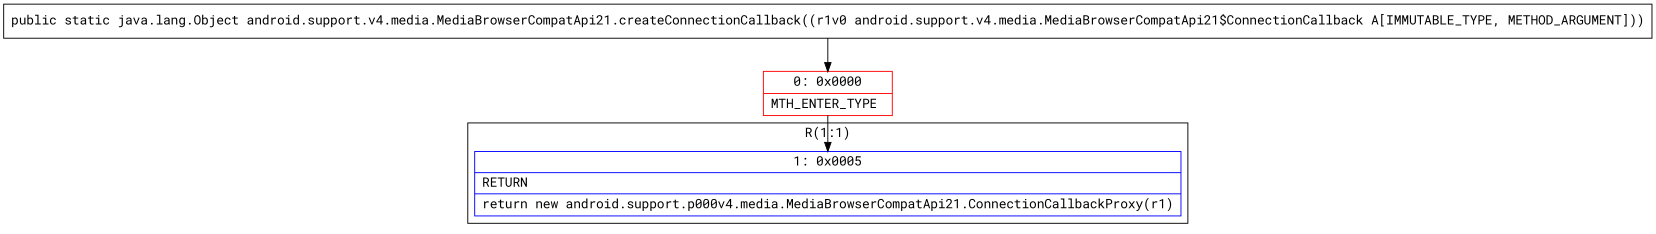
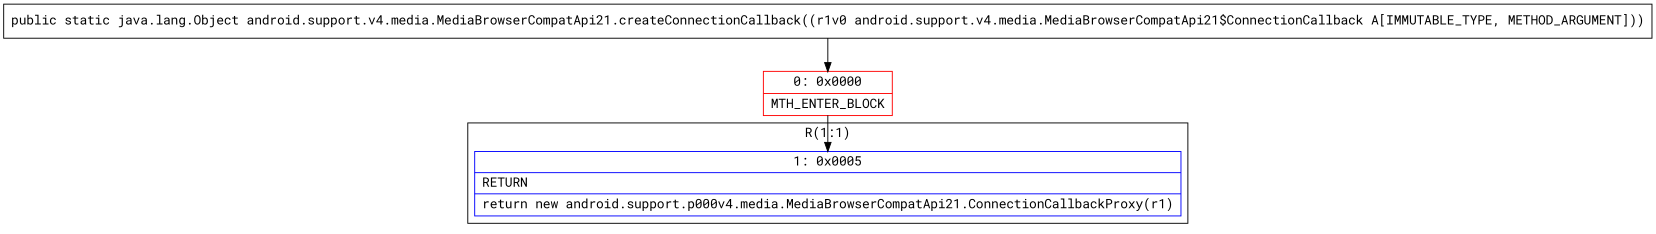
node "0: 0x0000": text "MTH_ENTER_TYPE" -> "MTH_ENTER_BLOCK"
